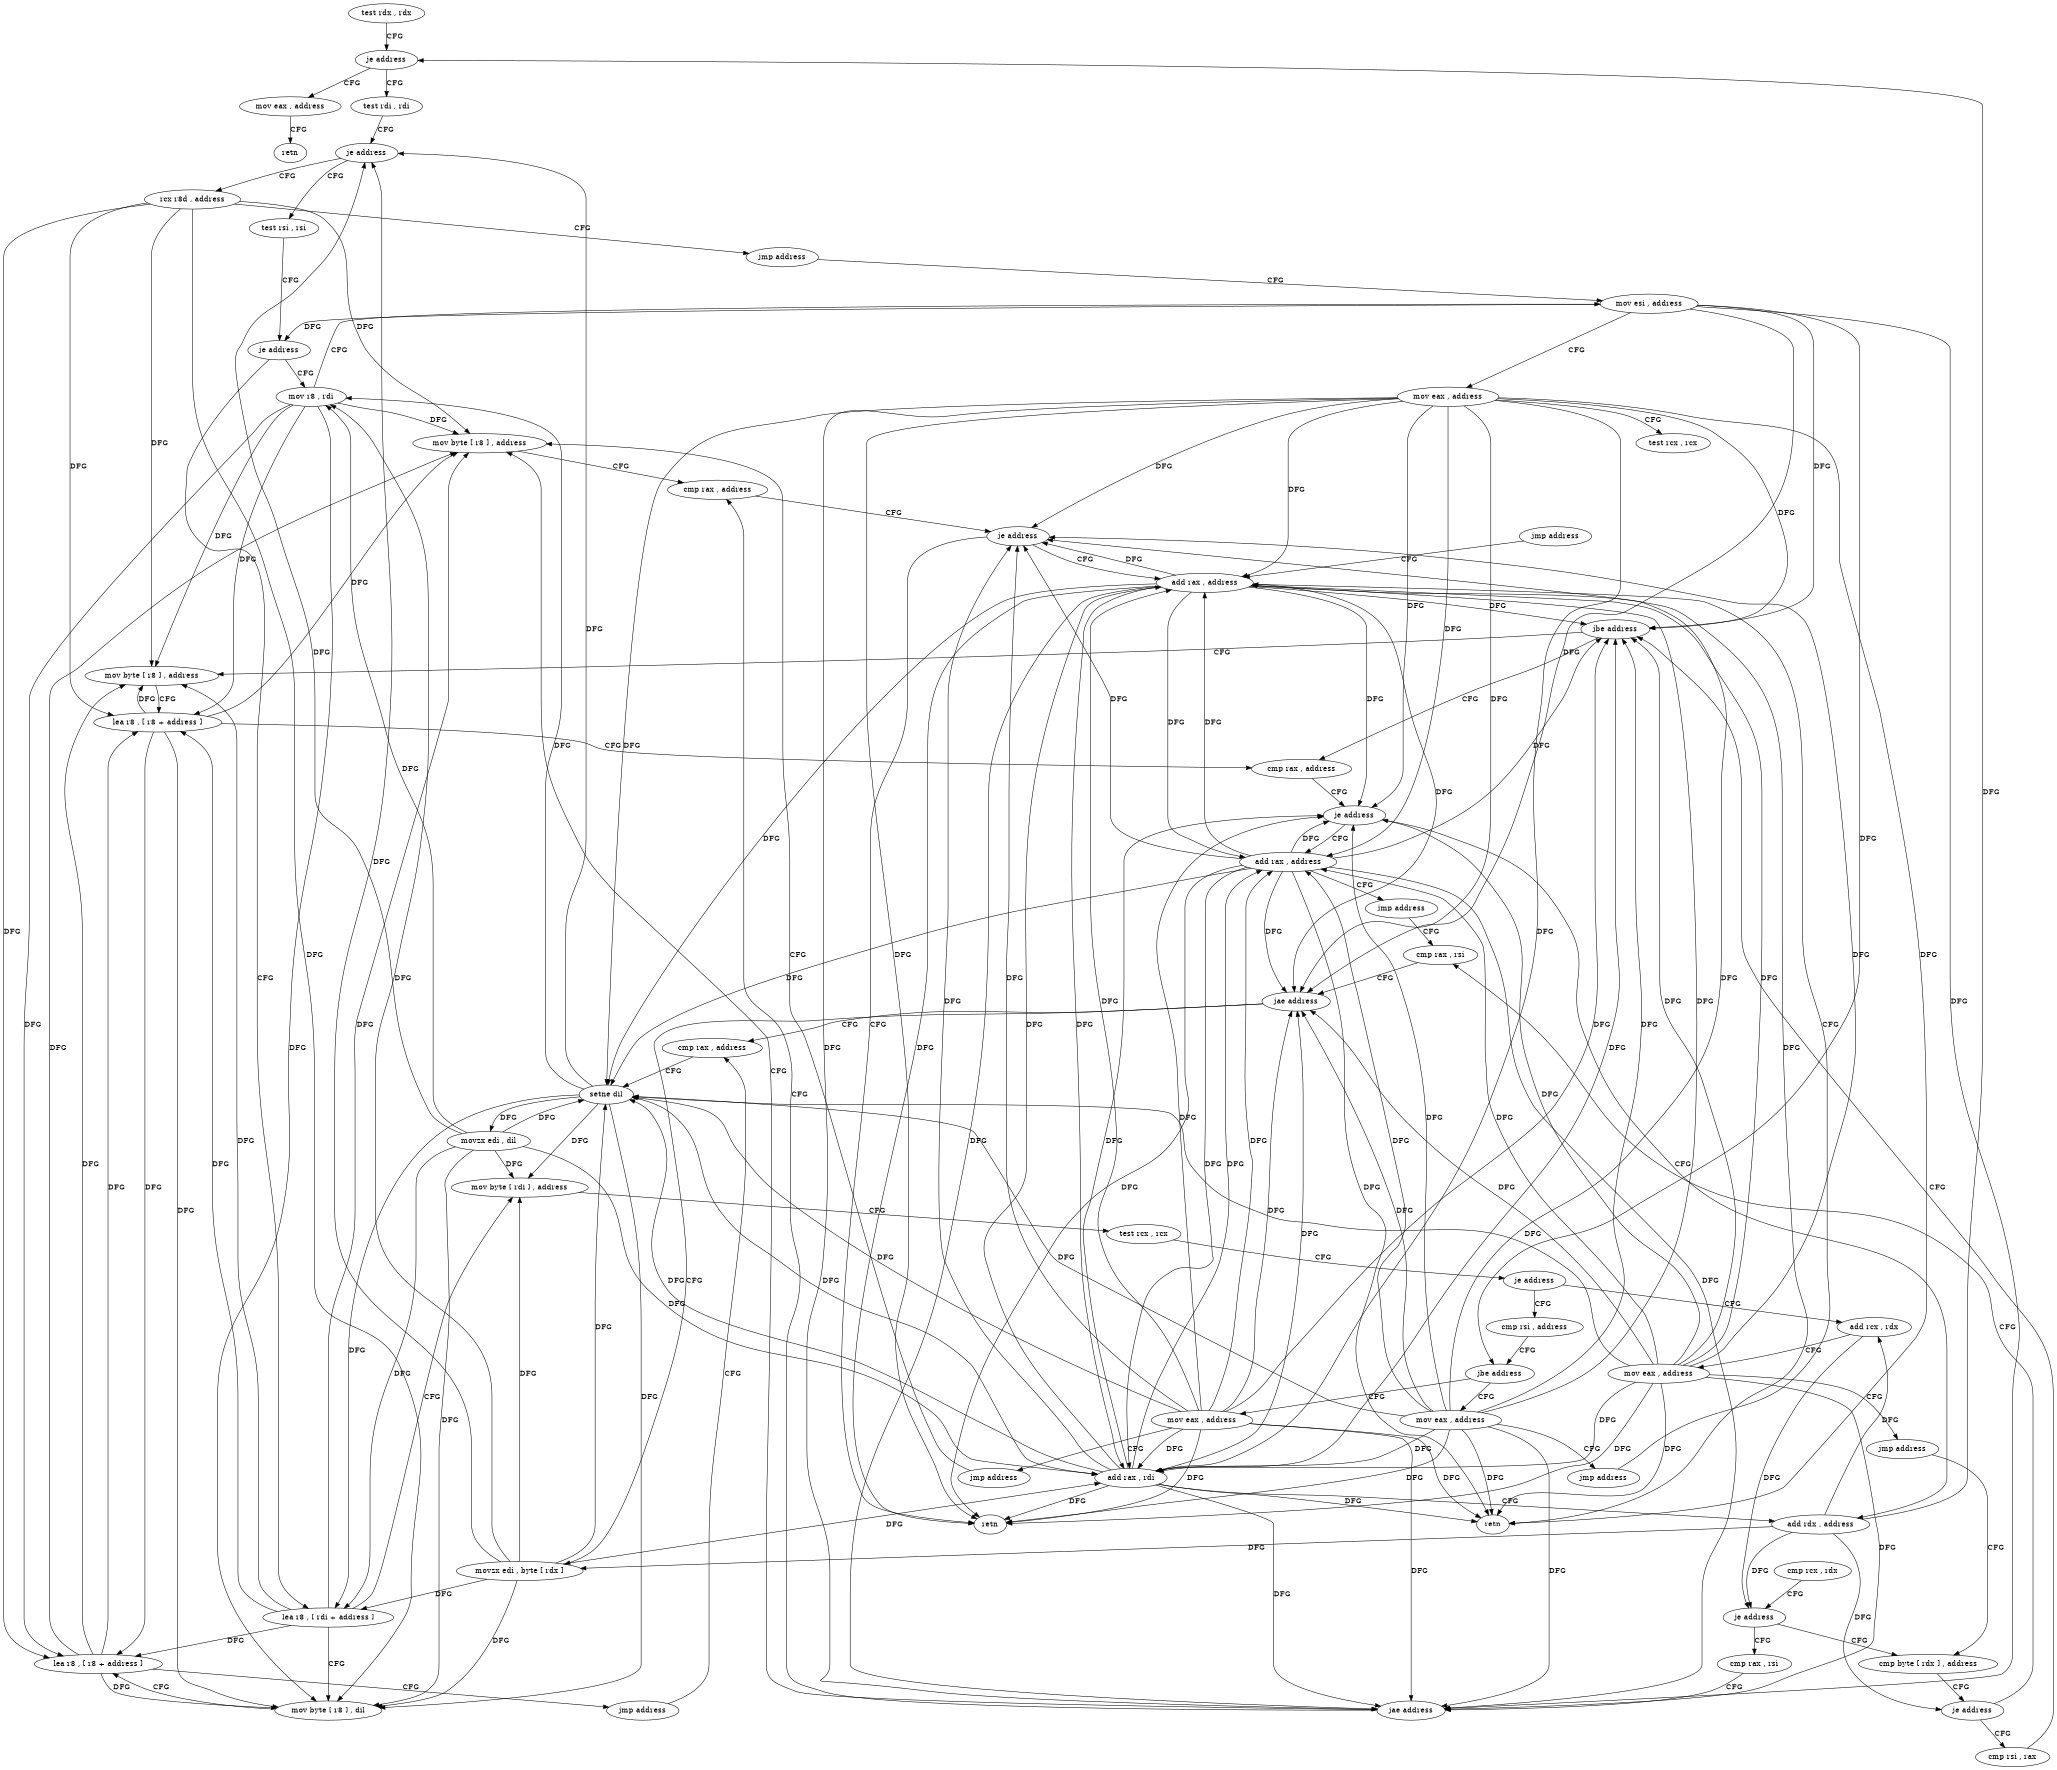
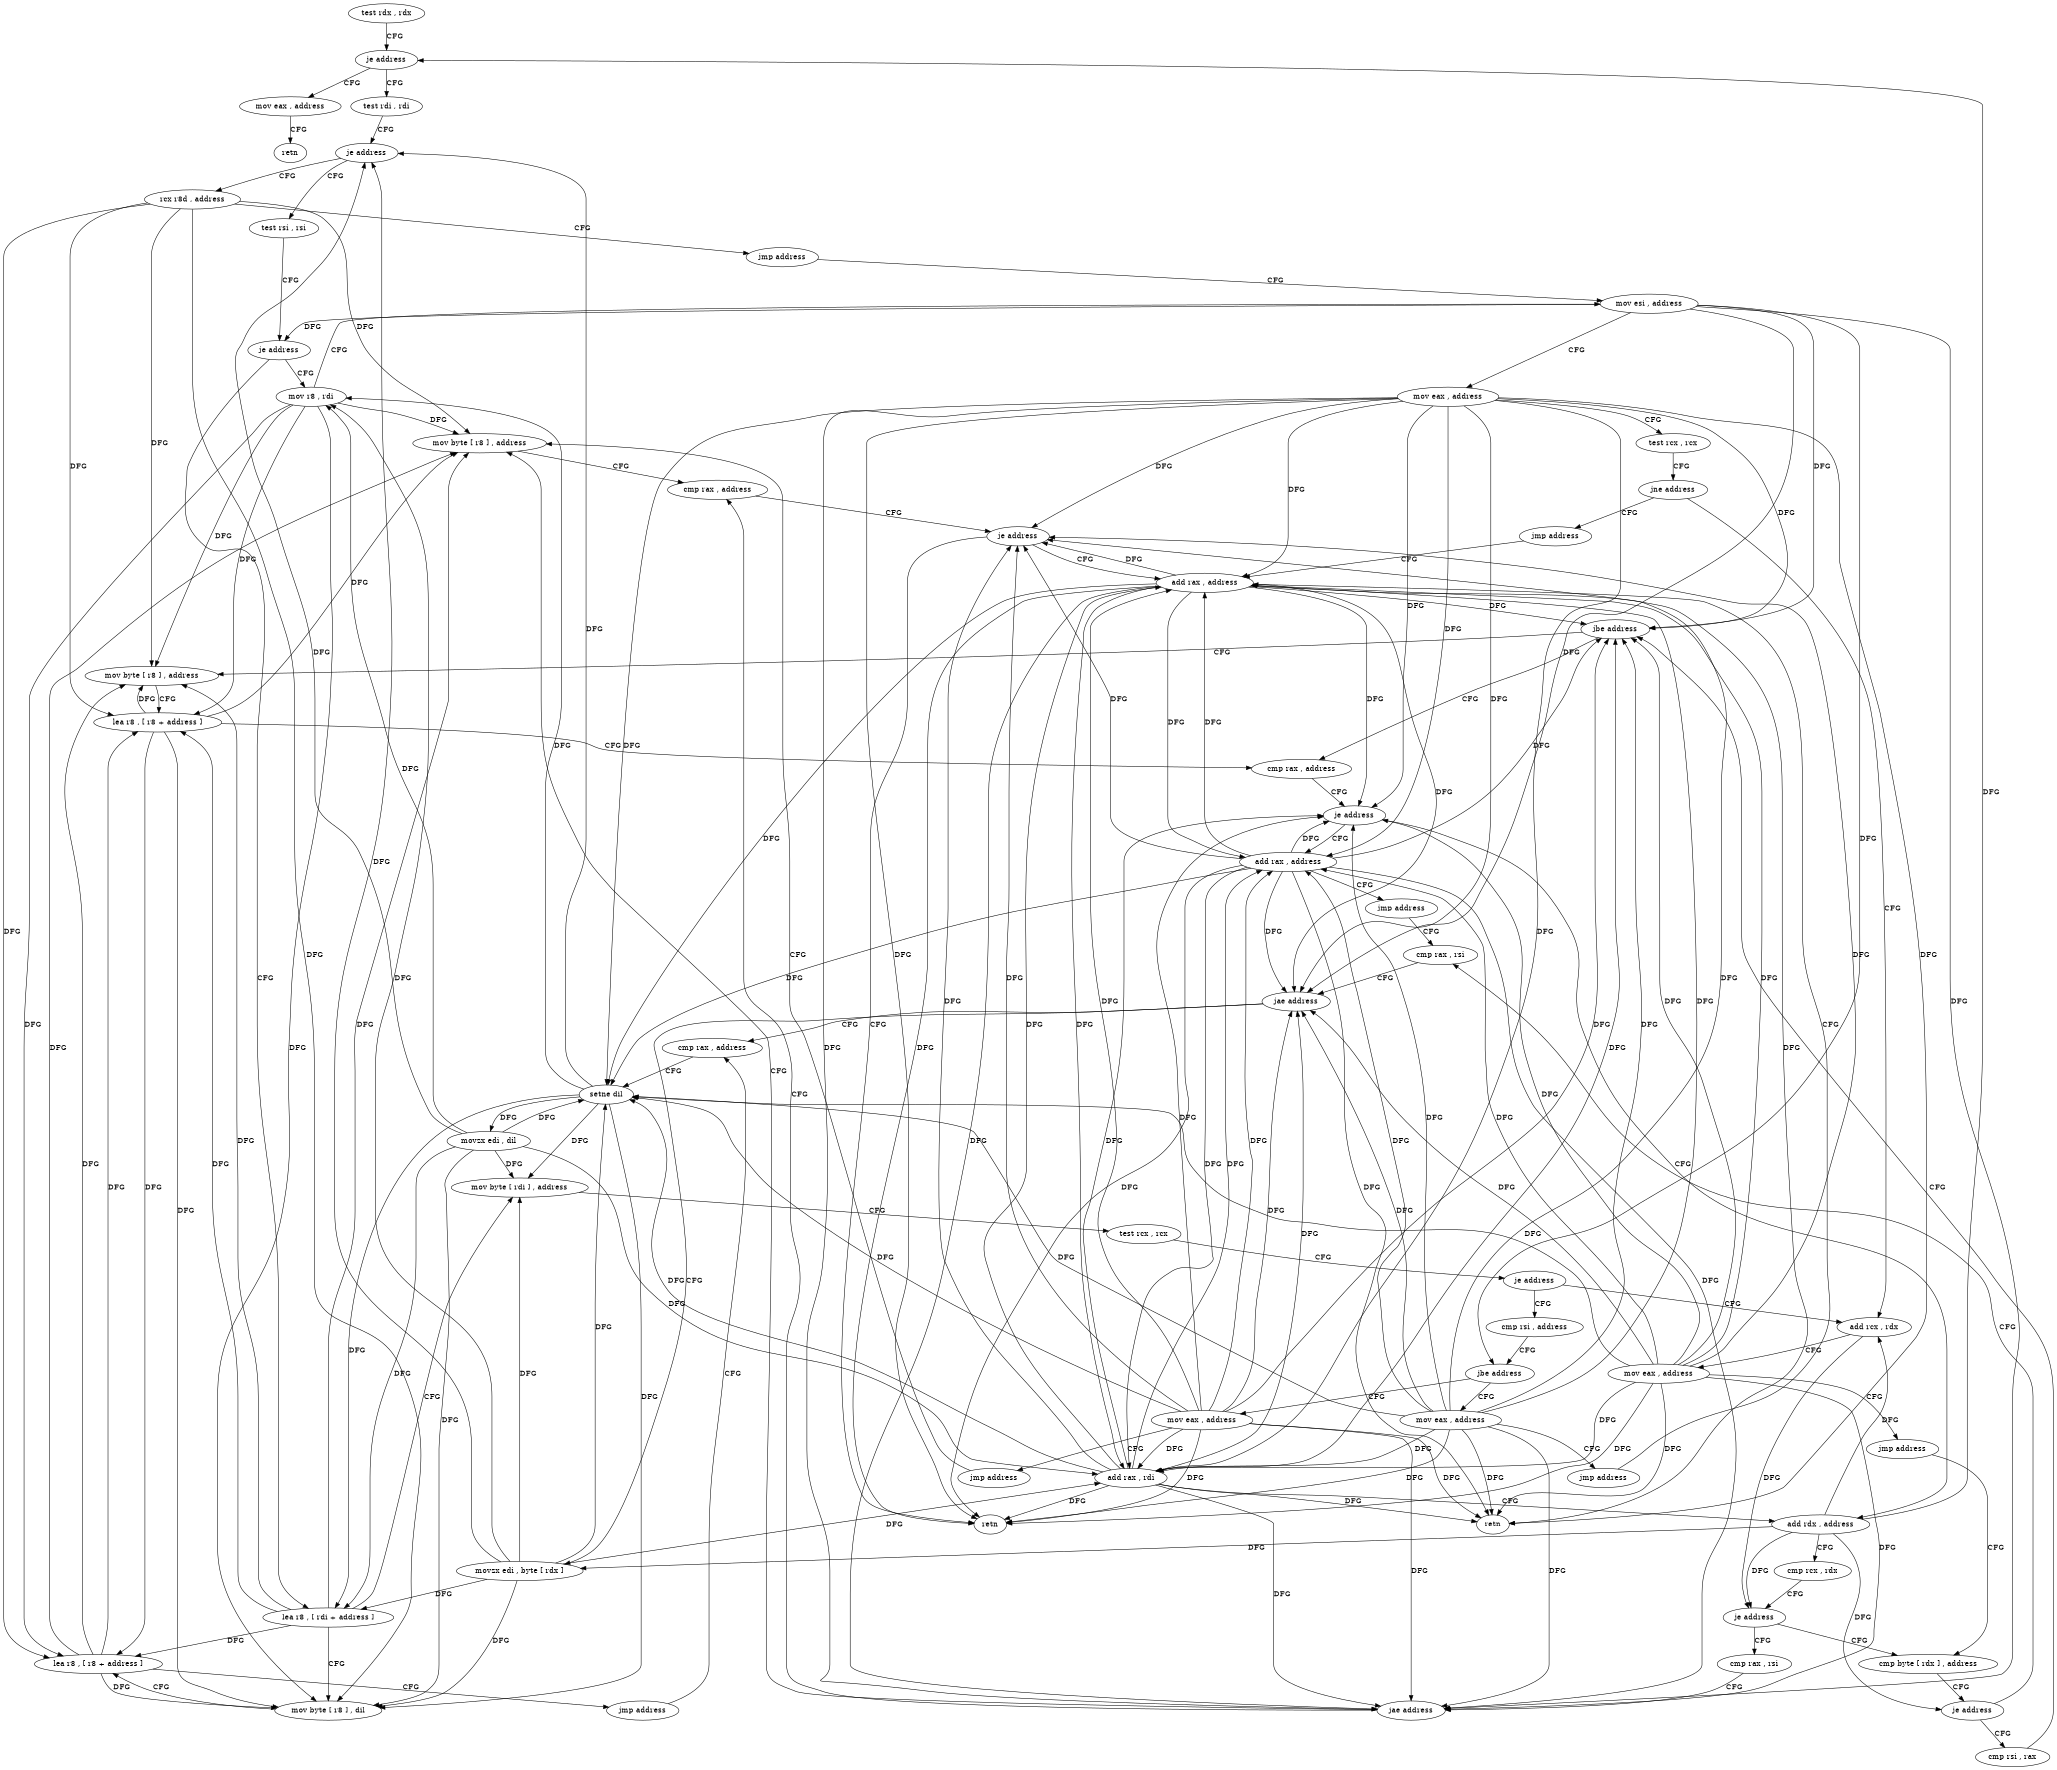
node "jne address": added
edge "setne dil" -> "add rax , rdi": removed, label "DFG"
edge "add rdx , address" -> "cmp rcx , rdx": added, label "CFG"
